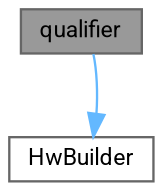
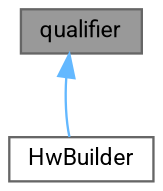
edge "qualifier" -> "HwBuilder": reversed
